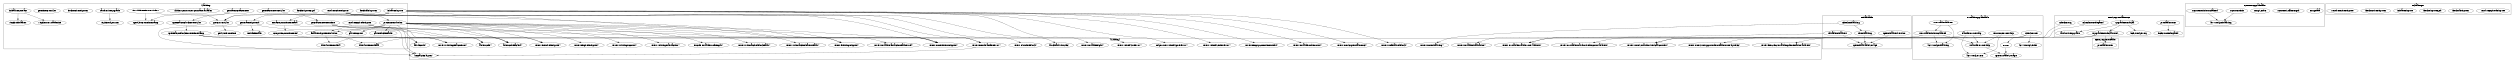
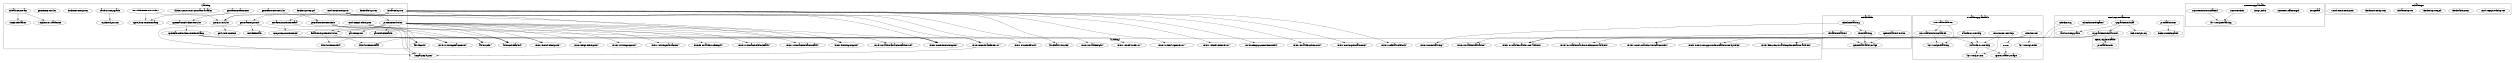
edge "transferOwnership" -> "4677_onlyOwner": now "_transferOwnership" -> "4677_onlyOwner"
node "onlyOwner MixedSignerError()": label "onlyOwner MixedSignerError()" -> "revert MixedSignerError()"
